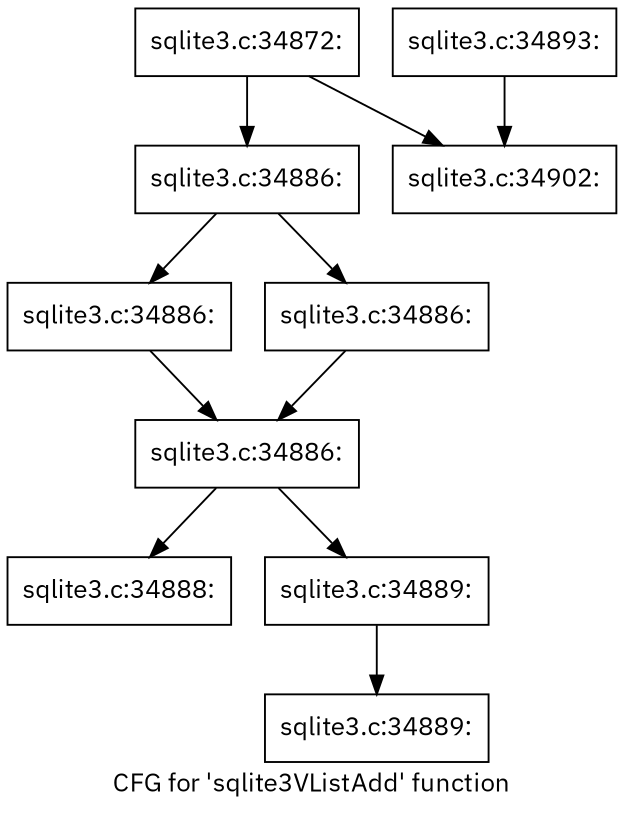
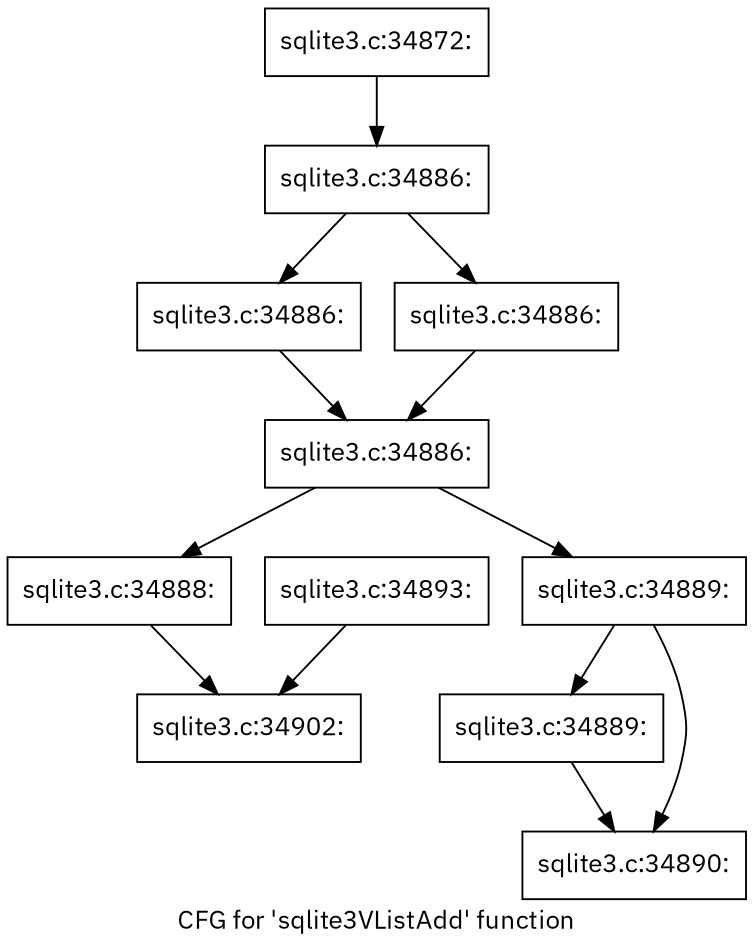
edge "sqlite3.c:34872:" -> "sqlite3.c:34902:": now "sqlite3.c:34888:" -> "sqlite3.c:34902:"
node "sqlite3.c:34890:": added
